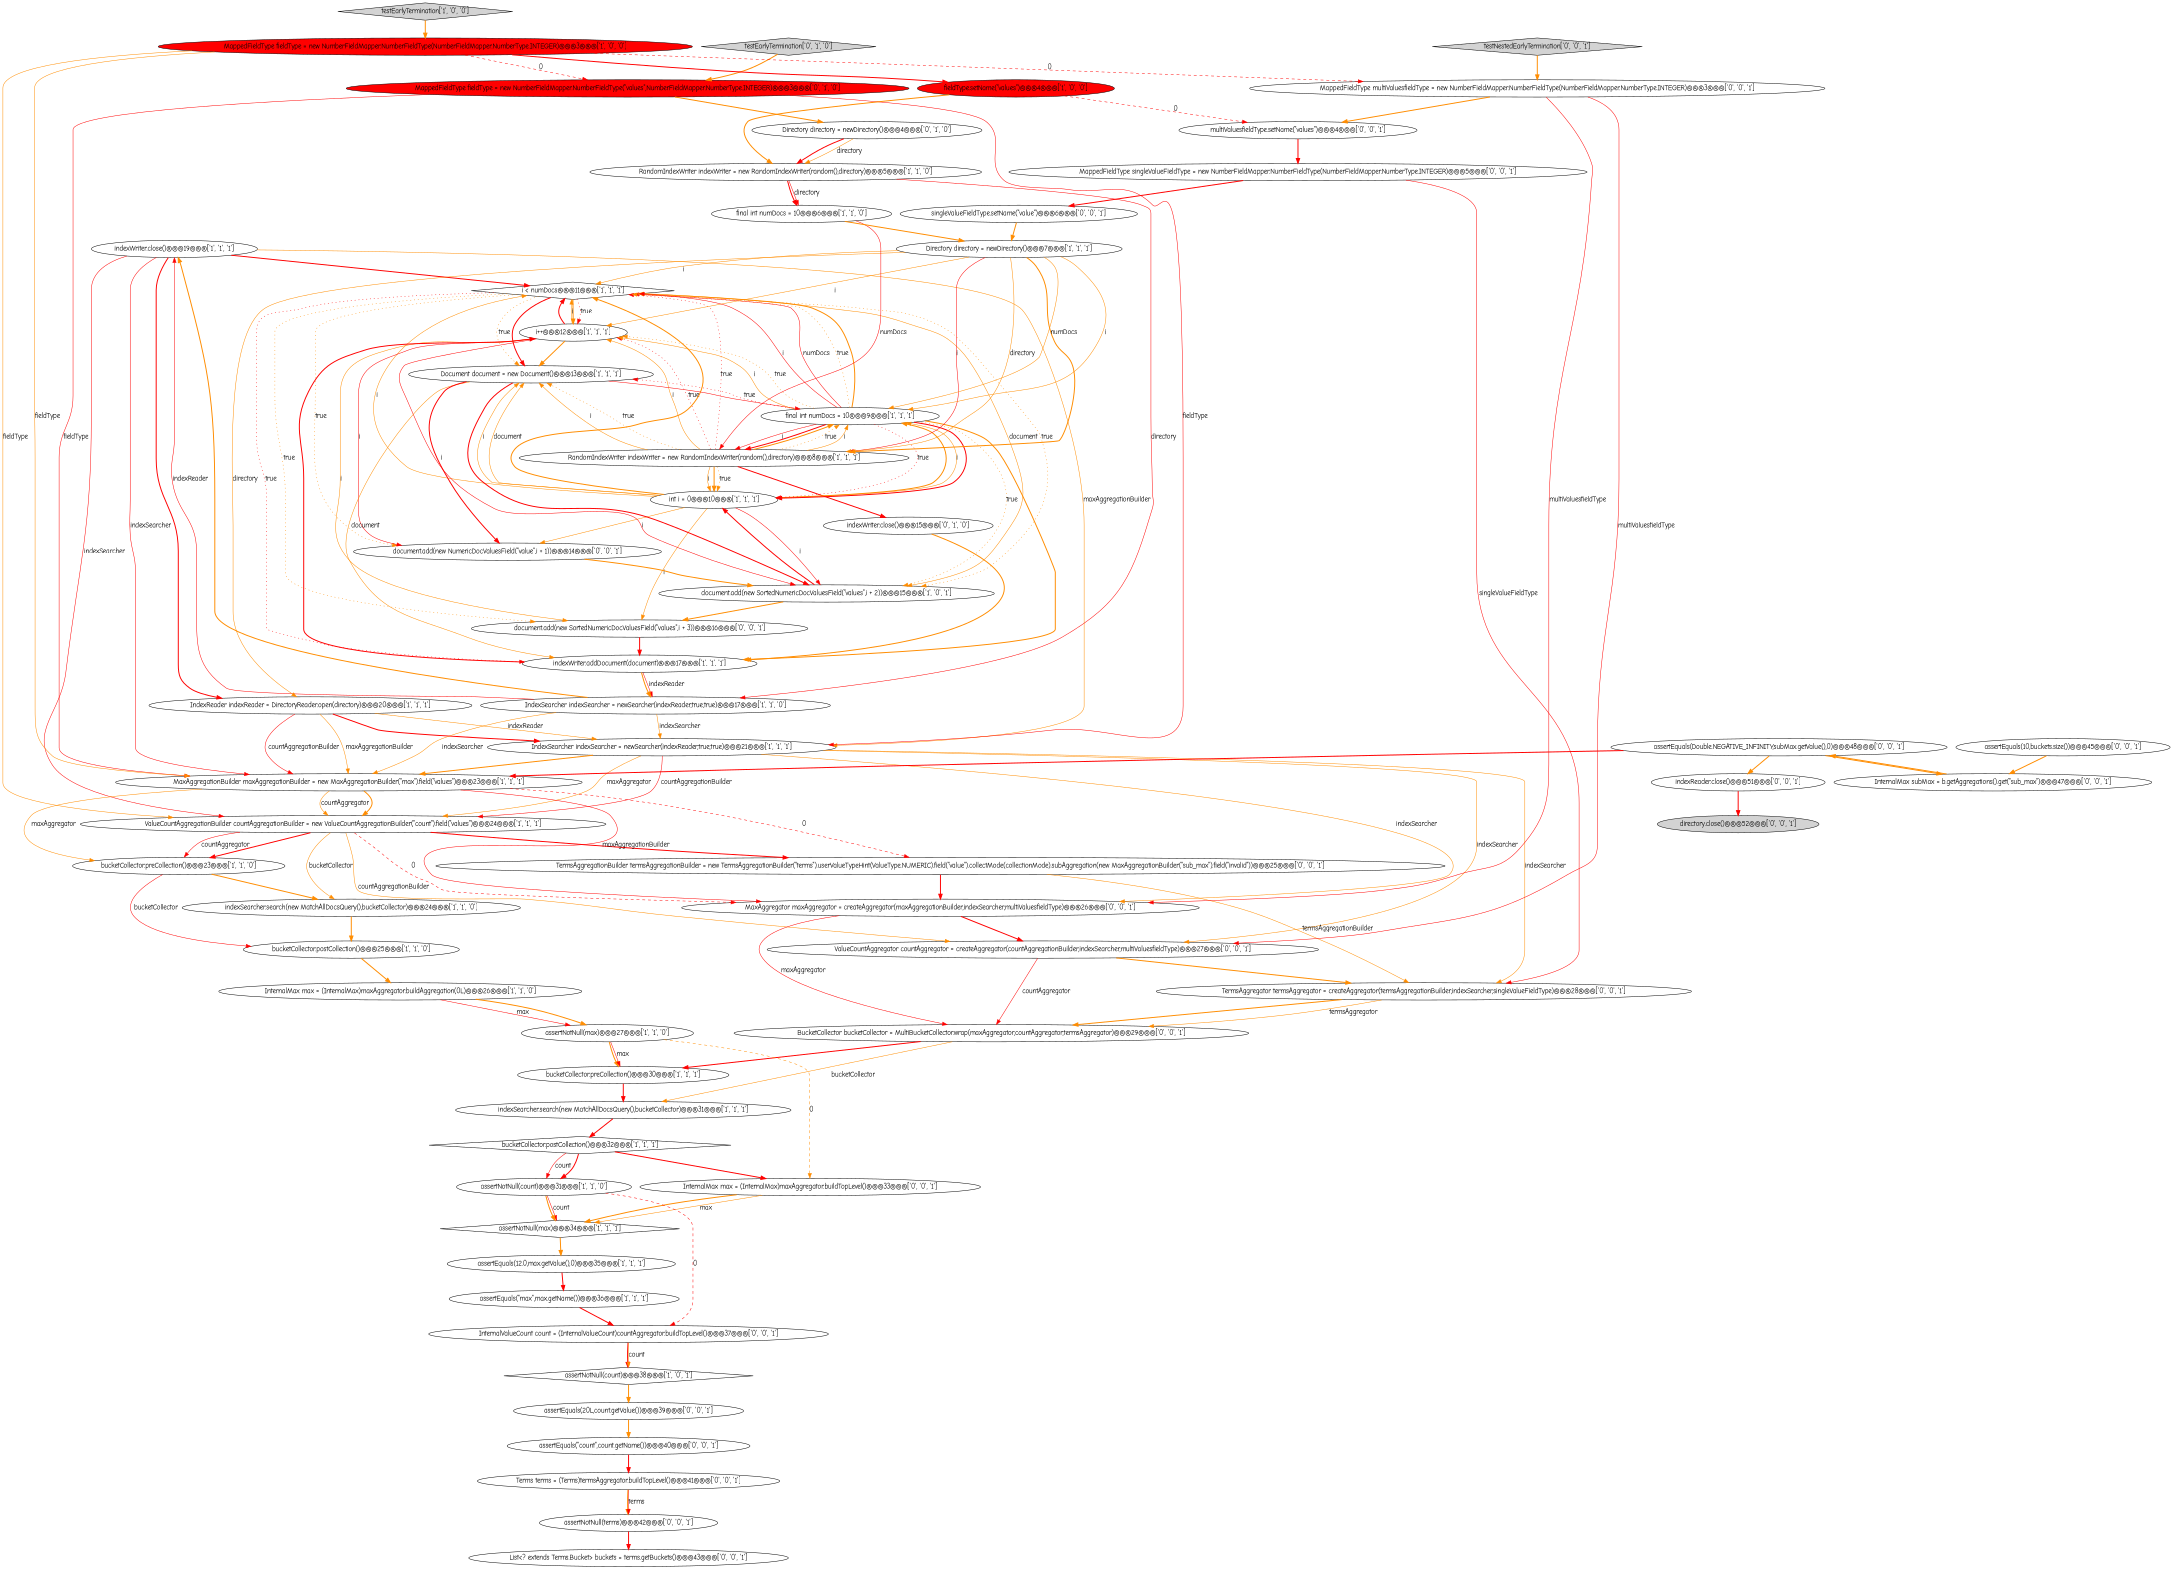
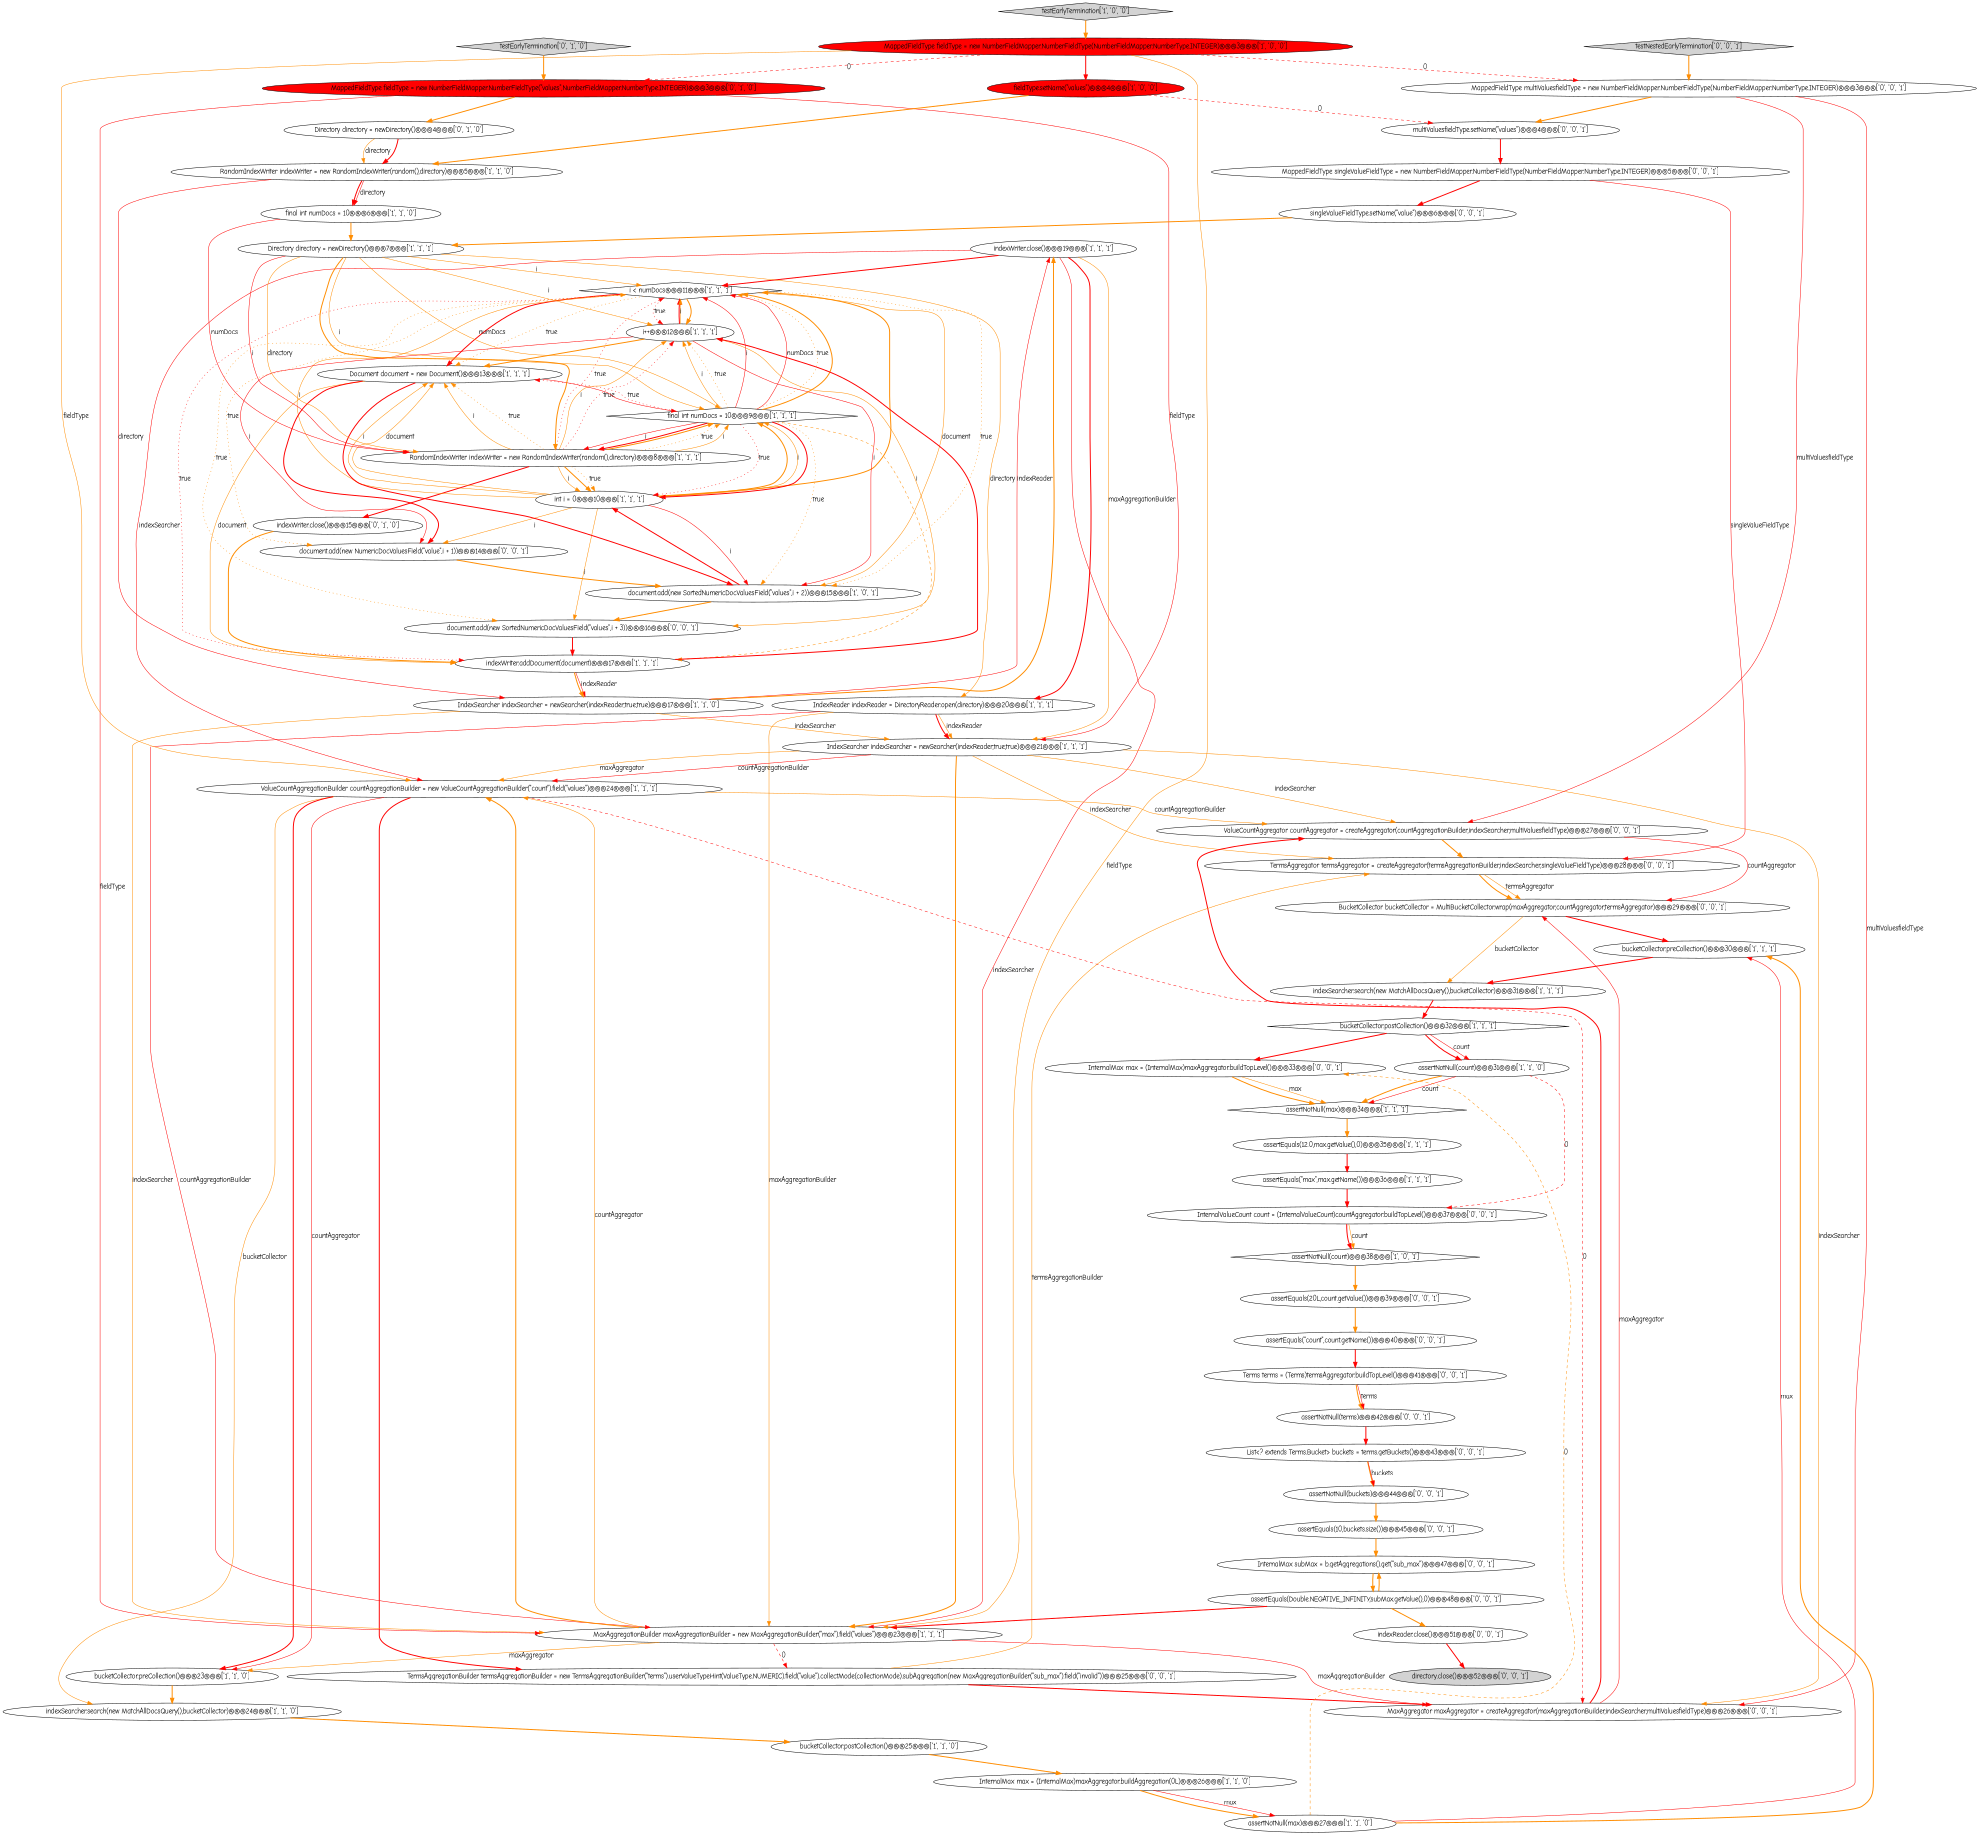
node "final int numDocs = 10@@@9@@@['1', '1', '1']": shape ellipse -> diamond
edge "final int numDocs = 10@@@9@@@['1', '1', '1']" -> "indexWriter.addDocument(document)@@@17@@@['1', '1', '1']": style bold -> dashed
edge "bucketCollector.preCollection()@@@23@@@['1', '1', '0']" -> "bucketCollector.postCollection()@@@25@@@['1', '1', '0']": removed, label "bucketCollector"
node "assertNotNull(buckets)@@@44@@@['0', '0', '1']": added
